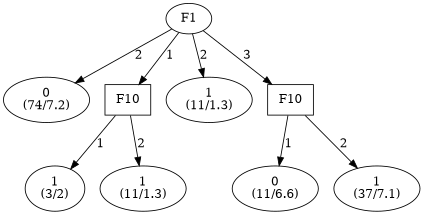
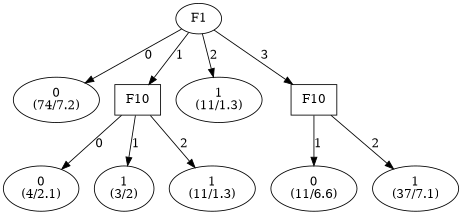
edge "F1" -> "0 (74/7.2)": label "2" -> "0"
node "0 (4/2.1)": added
